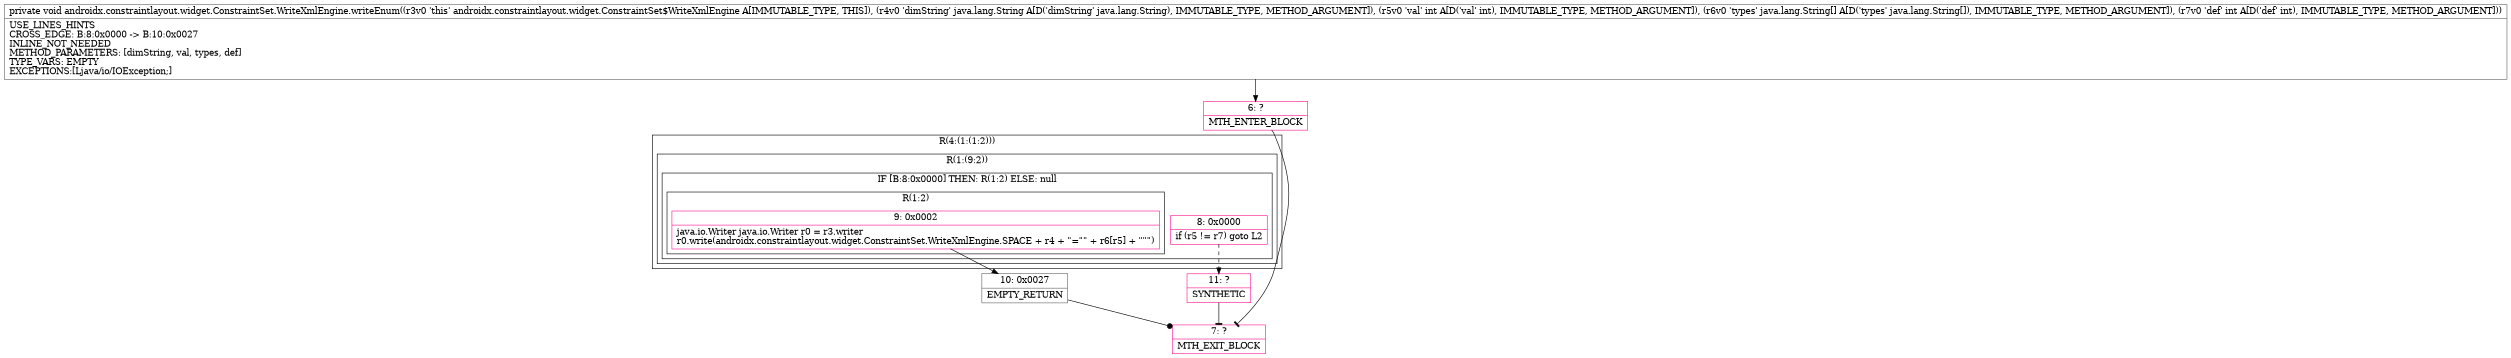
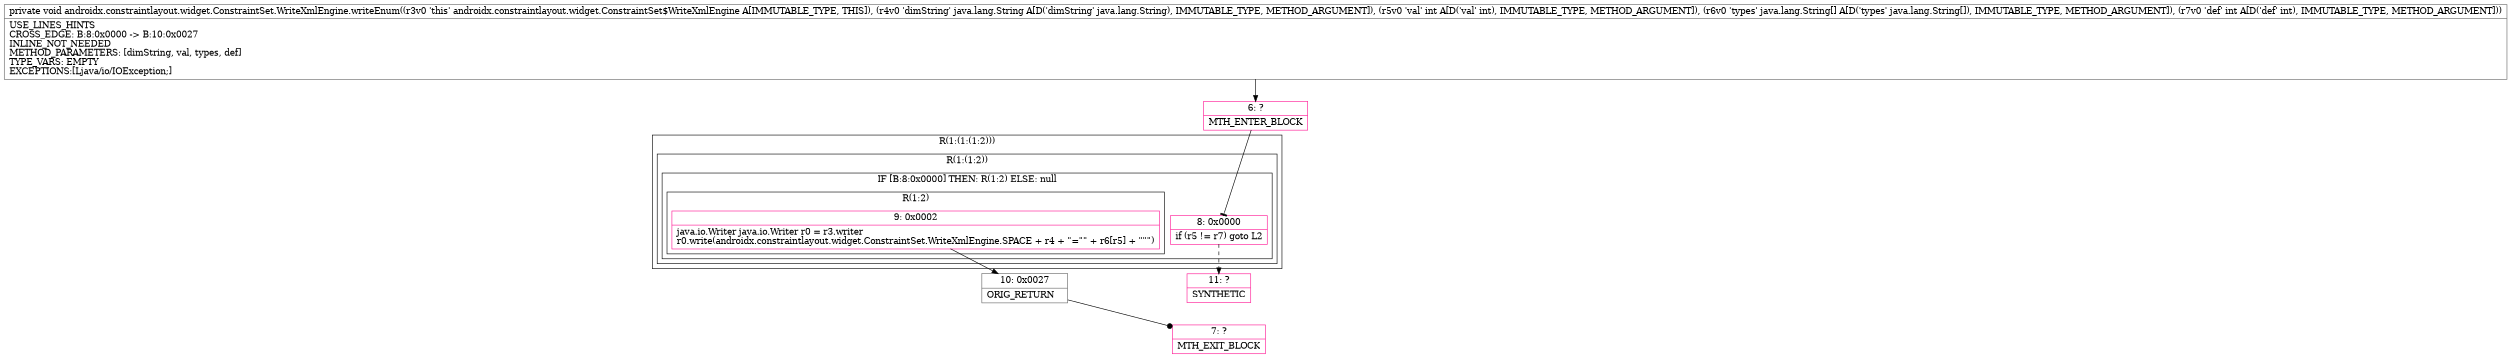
cluster "R(4:(1:(1:2)))": label "R(4:(1:(1:2)))" -> "R(1:(1:(1:2)))"
cluster "R(1:(9:2))": label "R(1:(9:2))" -> "R(1:(1:2))"
edge "6: ?" -> "7: ?": now "6: ?" -> "8: 0x0000"
node "10: 0x0027": text "EMPTY_RETURN" -> "ORIG_RETURN"
edge "11: ?" -> "7: ?": removed
